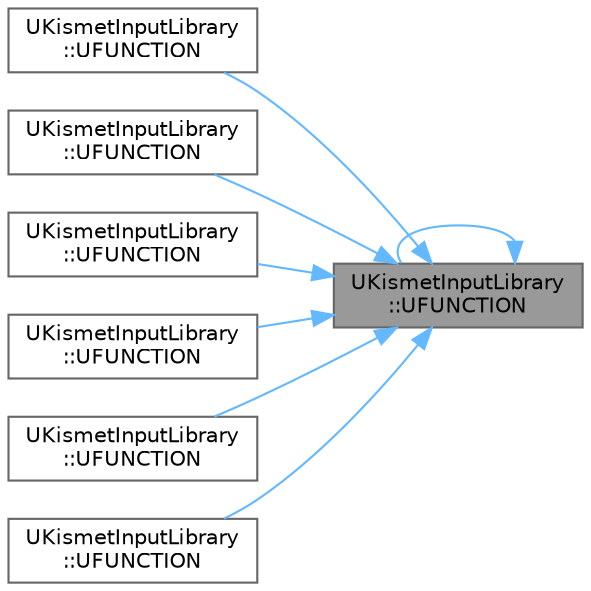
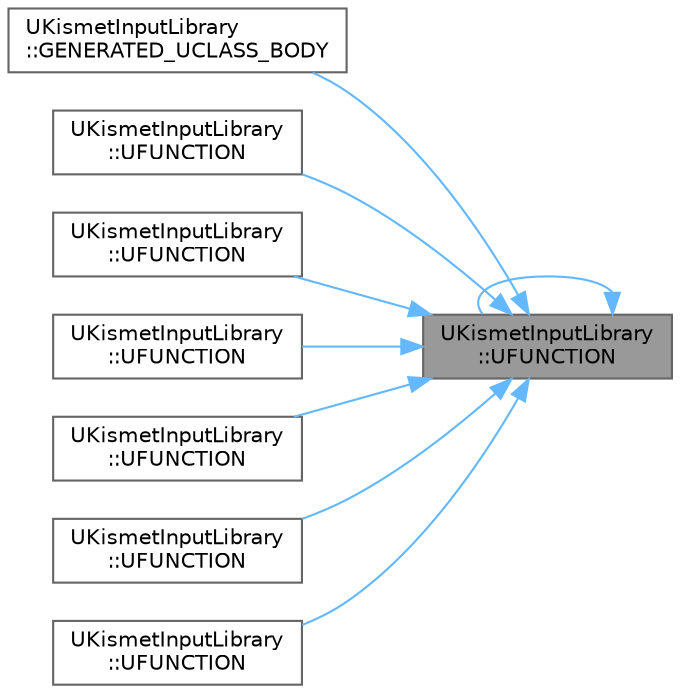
node "UKismetInputLibrary ::GENERATED_UCLASS_BODY": added
